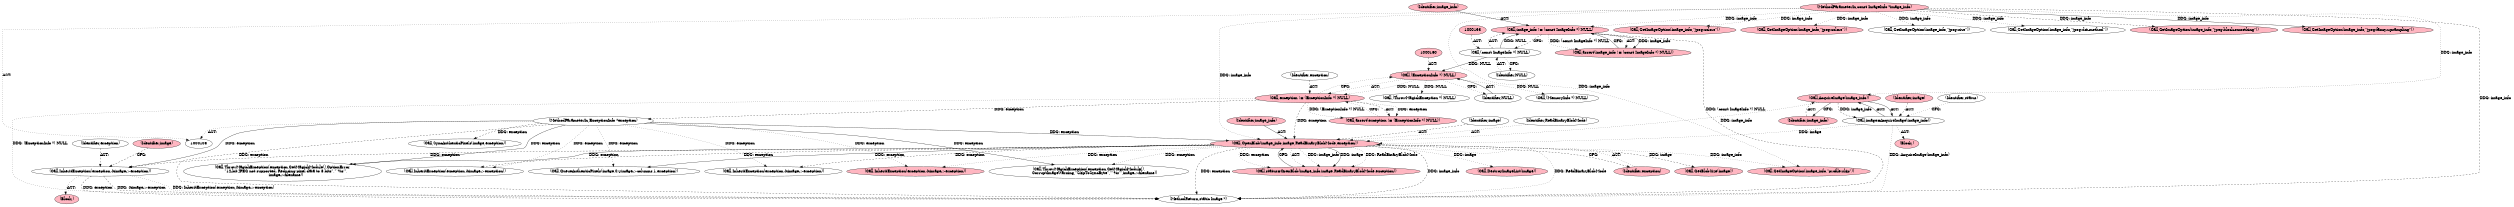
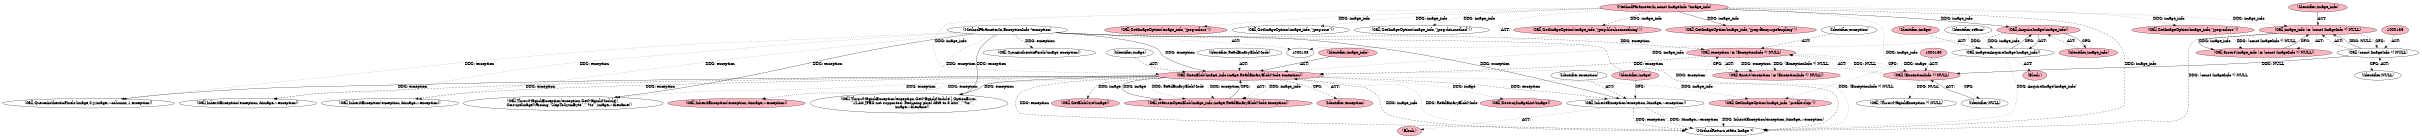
edge "(MethodParameterIn,const ImageInfo *image_info)" -> "(Call,AcquireImage(image_info))": style dotted -> solid
node "(Call,(MemoryInfo *) NULL)": removed
edge "(Call,exception != (ExceptionInfo *) NULL)" -> "(MethodParameterIn,ExceptionInfo *exception)": reversed
edge "(Call,image=AcquireImage(image_info))" -> "(Call,AcquireImage(image_info))": label "AST: " -> "CFG: "
edge "(Identifier,status)" -> "(Call,image=AcquireImage(image_info))": label "CFG: " -> "DDG: "
